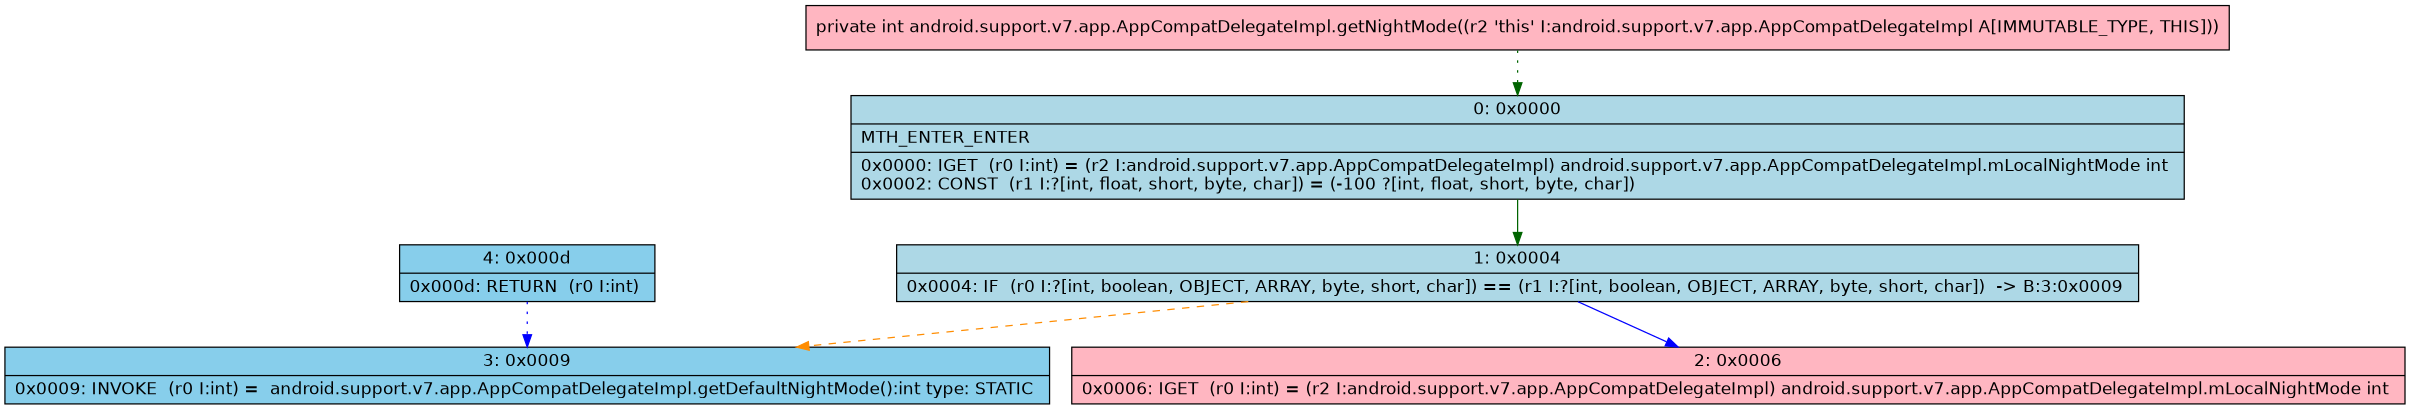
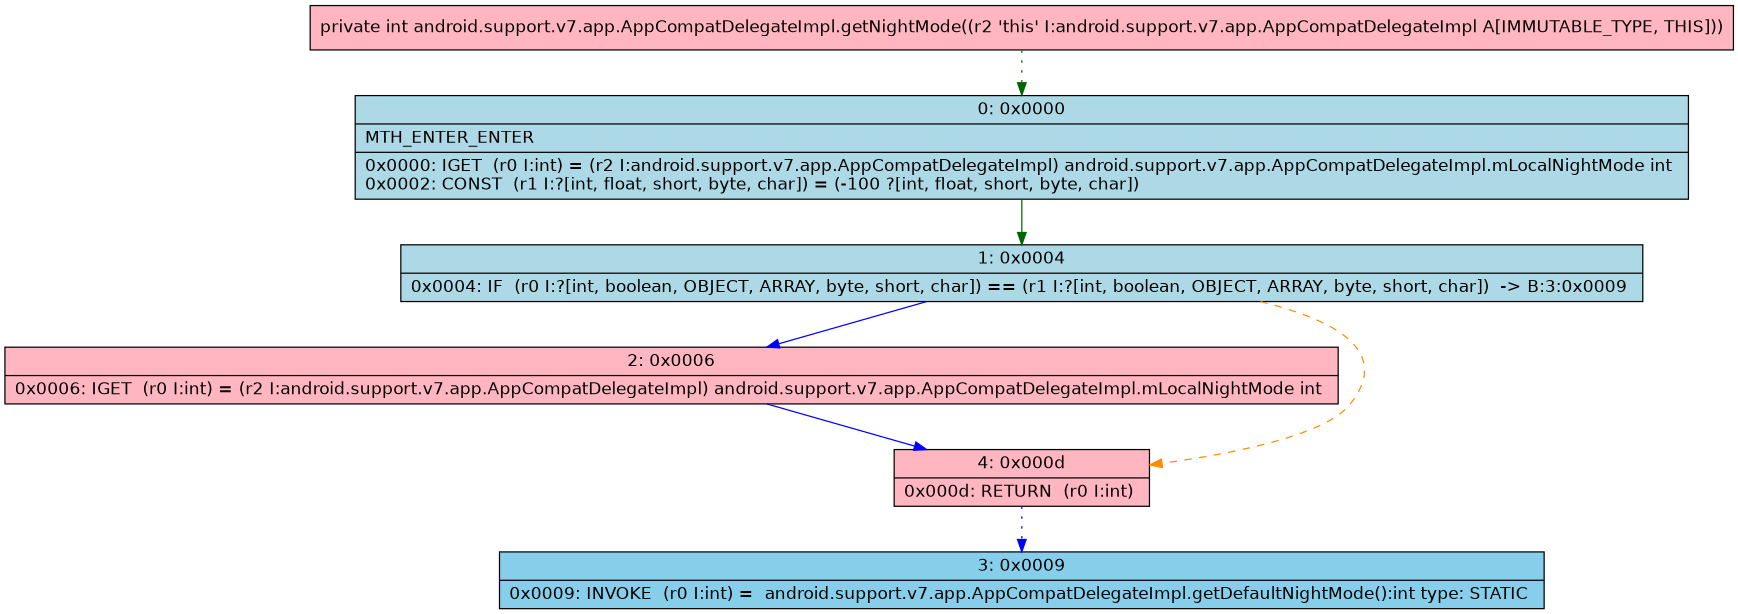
node "4: 0x000d": fillcolor skyblue -> lightpink
edge "1: 0x0004" -> "3: 0x0009": now "1: 0x0004" -> "4: 0x000d"
edge "2: 0x0006" -> "4: 0x000d": added
